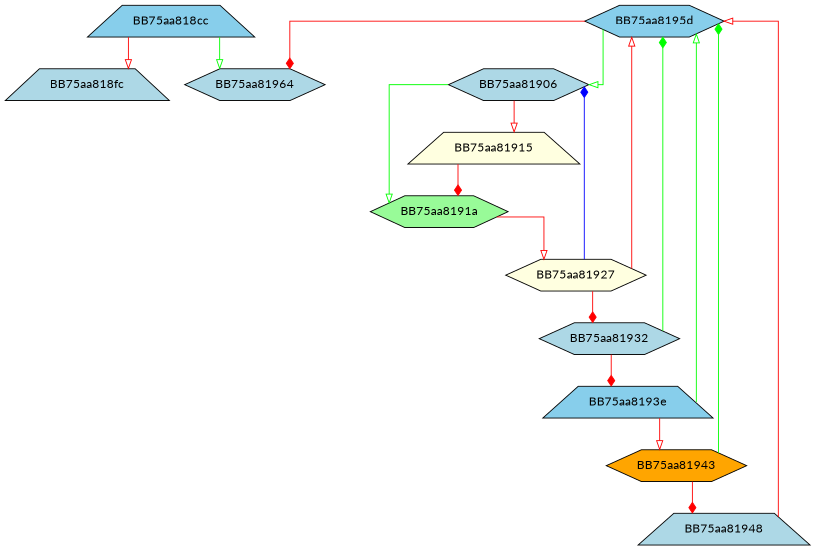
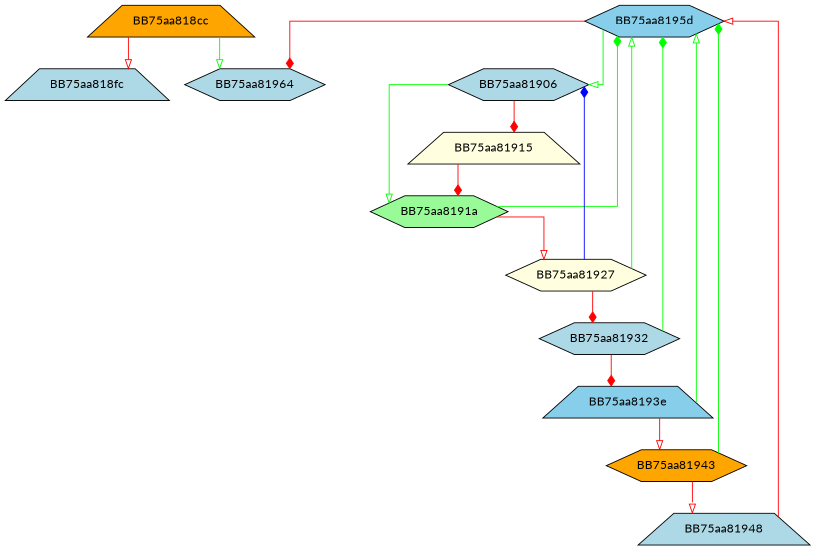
node "BB75aa818cc": fillcolor skyblue -> orange
edge "BB75aa81906" -> "BB75aa81915": arrowhead onormal -> diamond
edge "BB75aa81927" -> "BB75aa8195d": color red -> green
edge "BB75aa8191a" -> "BB75aa8195d": added
edge "BB75aa81943" -> "BB75aa81948": arrowhead diamond -> onormal
